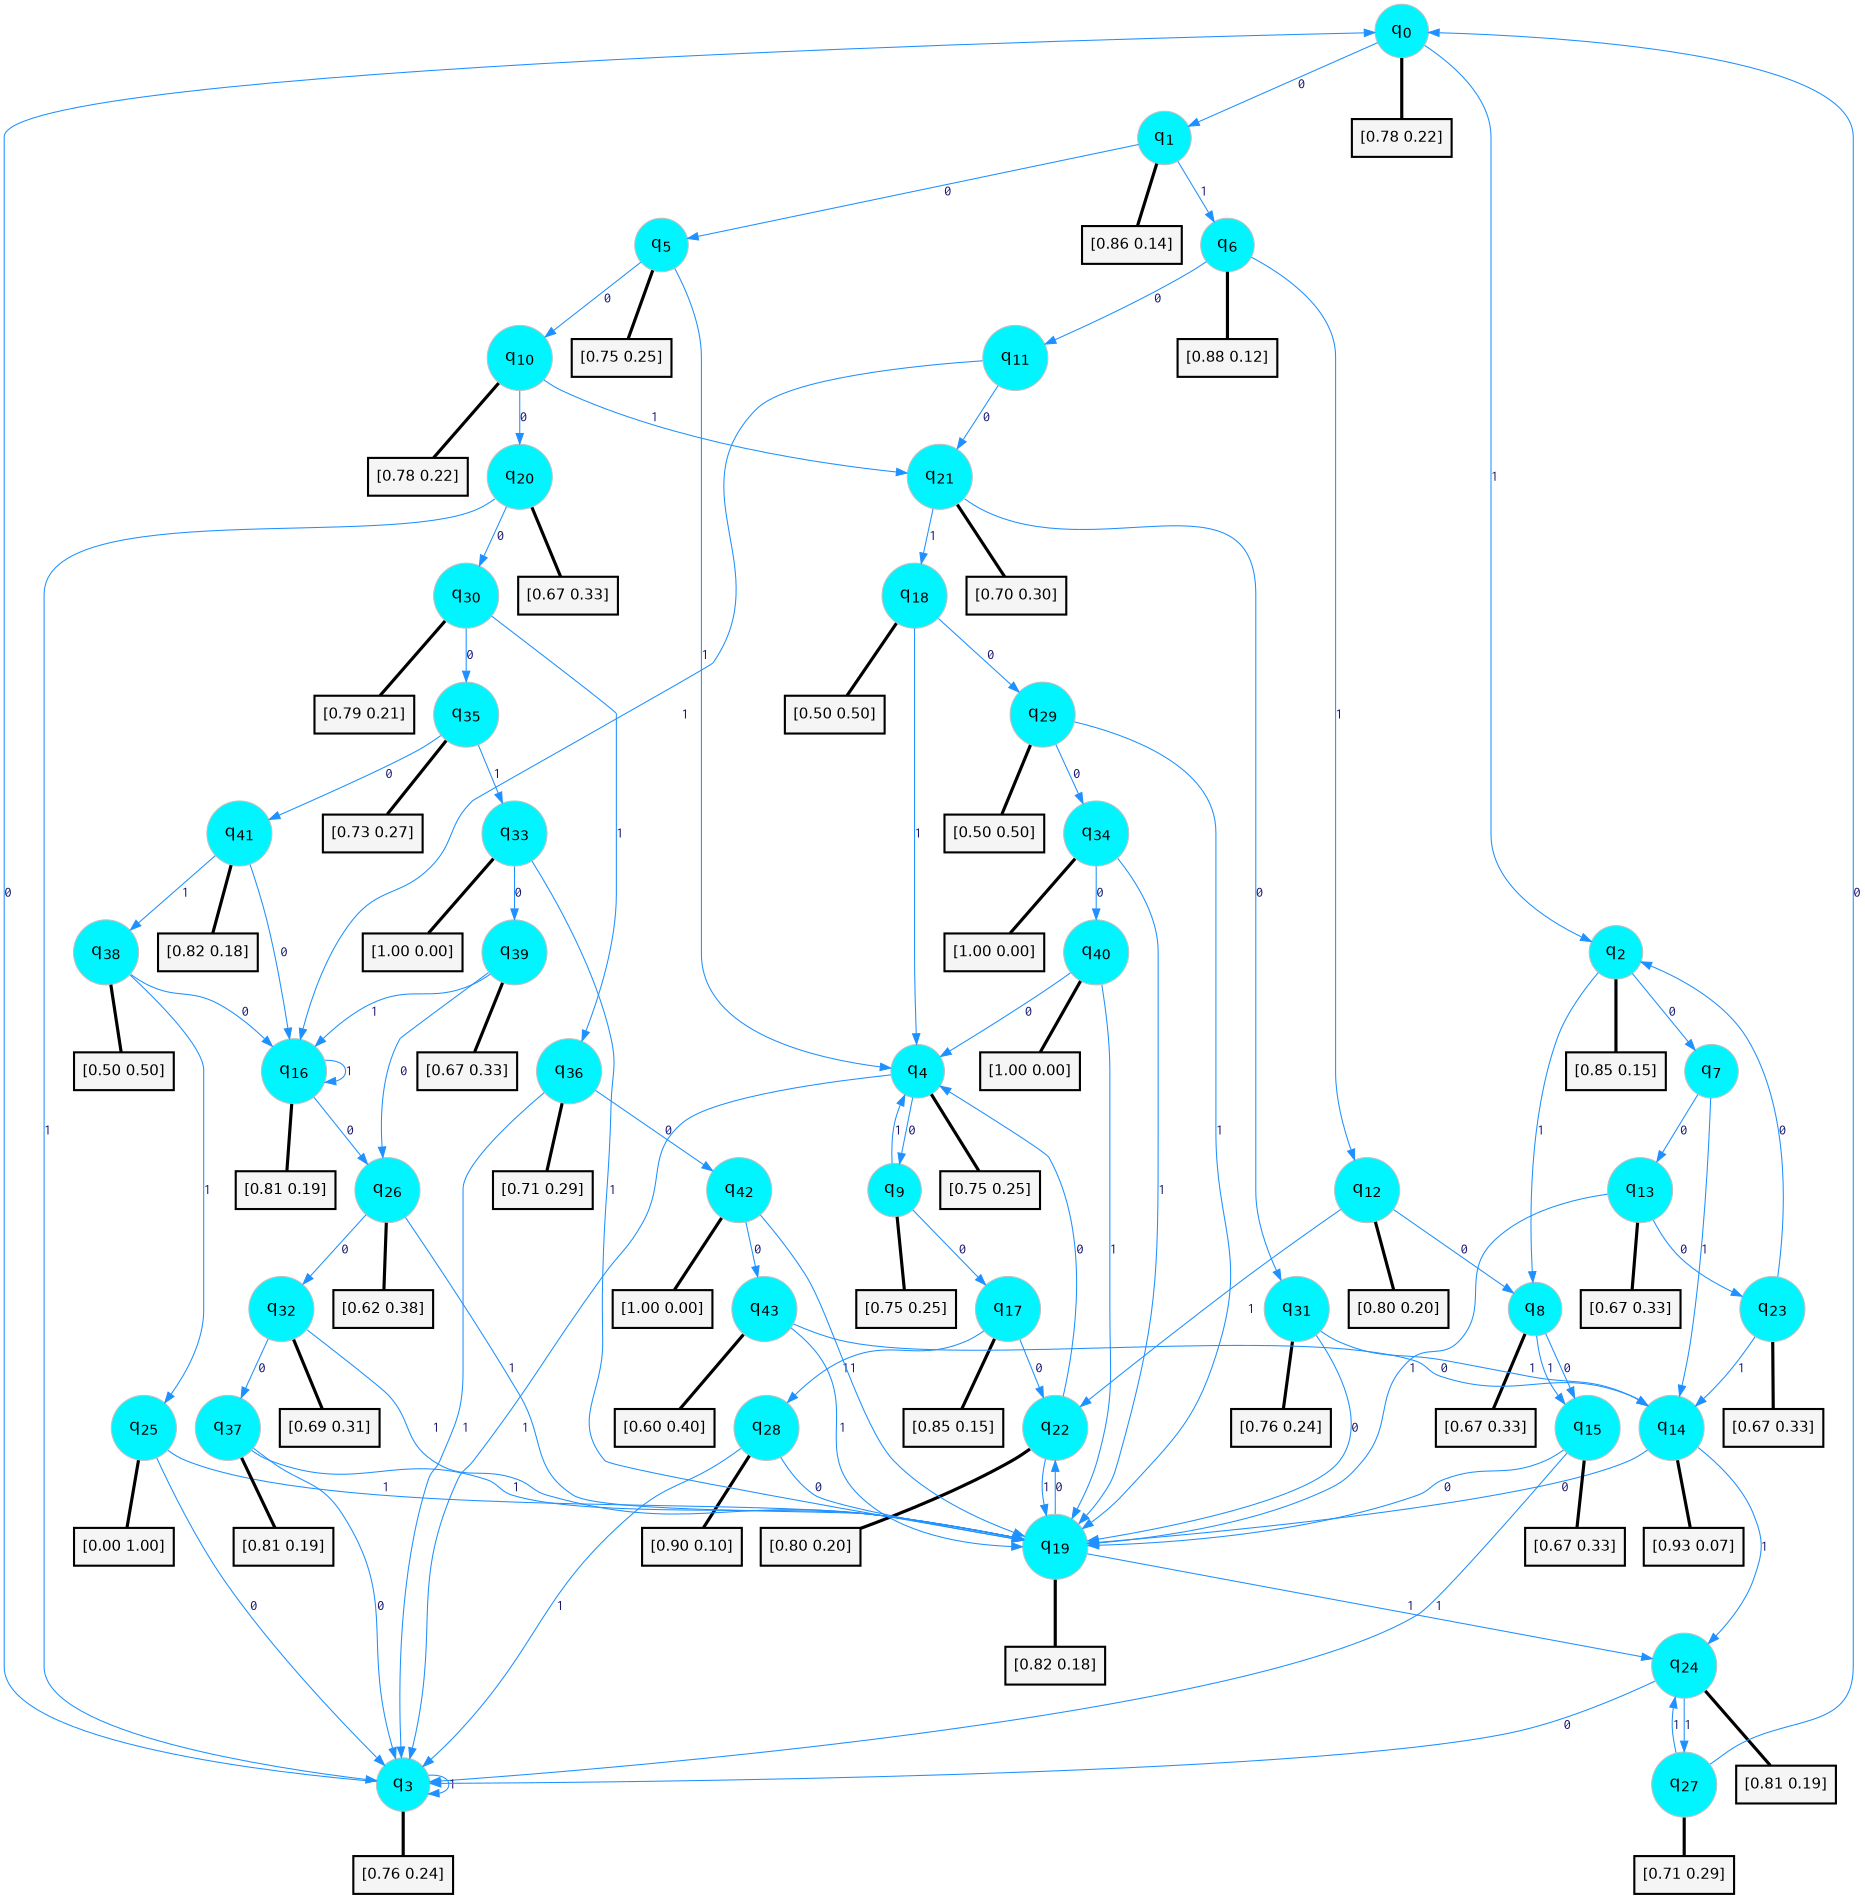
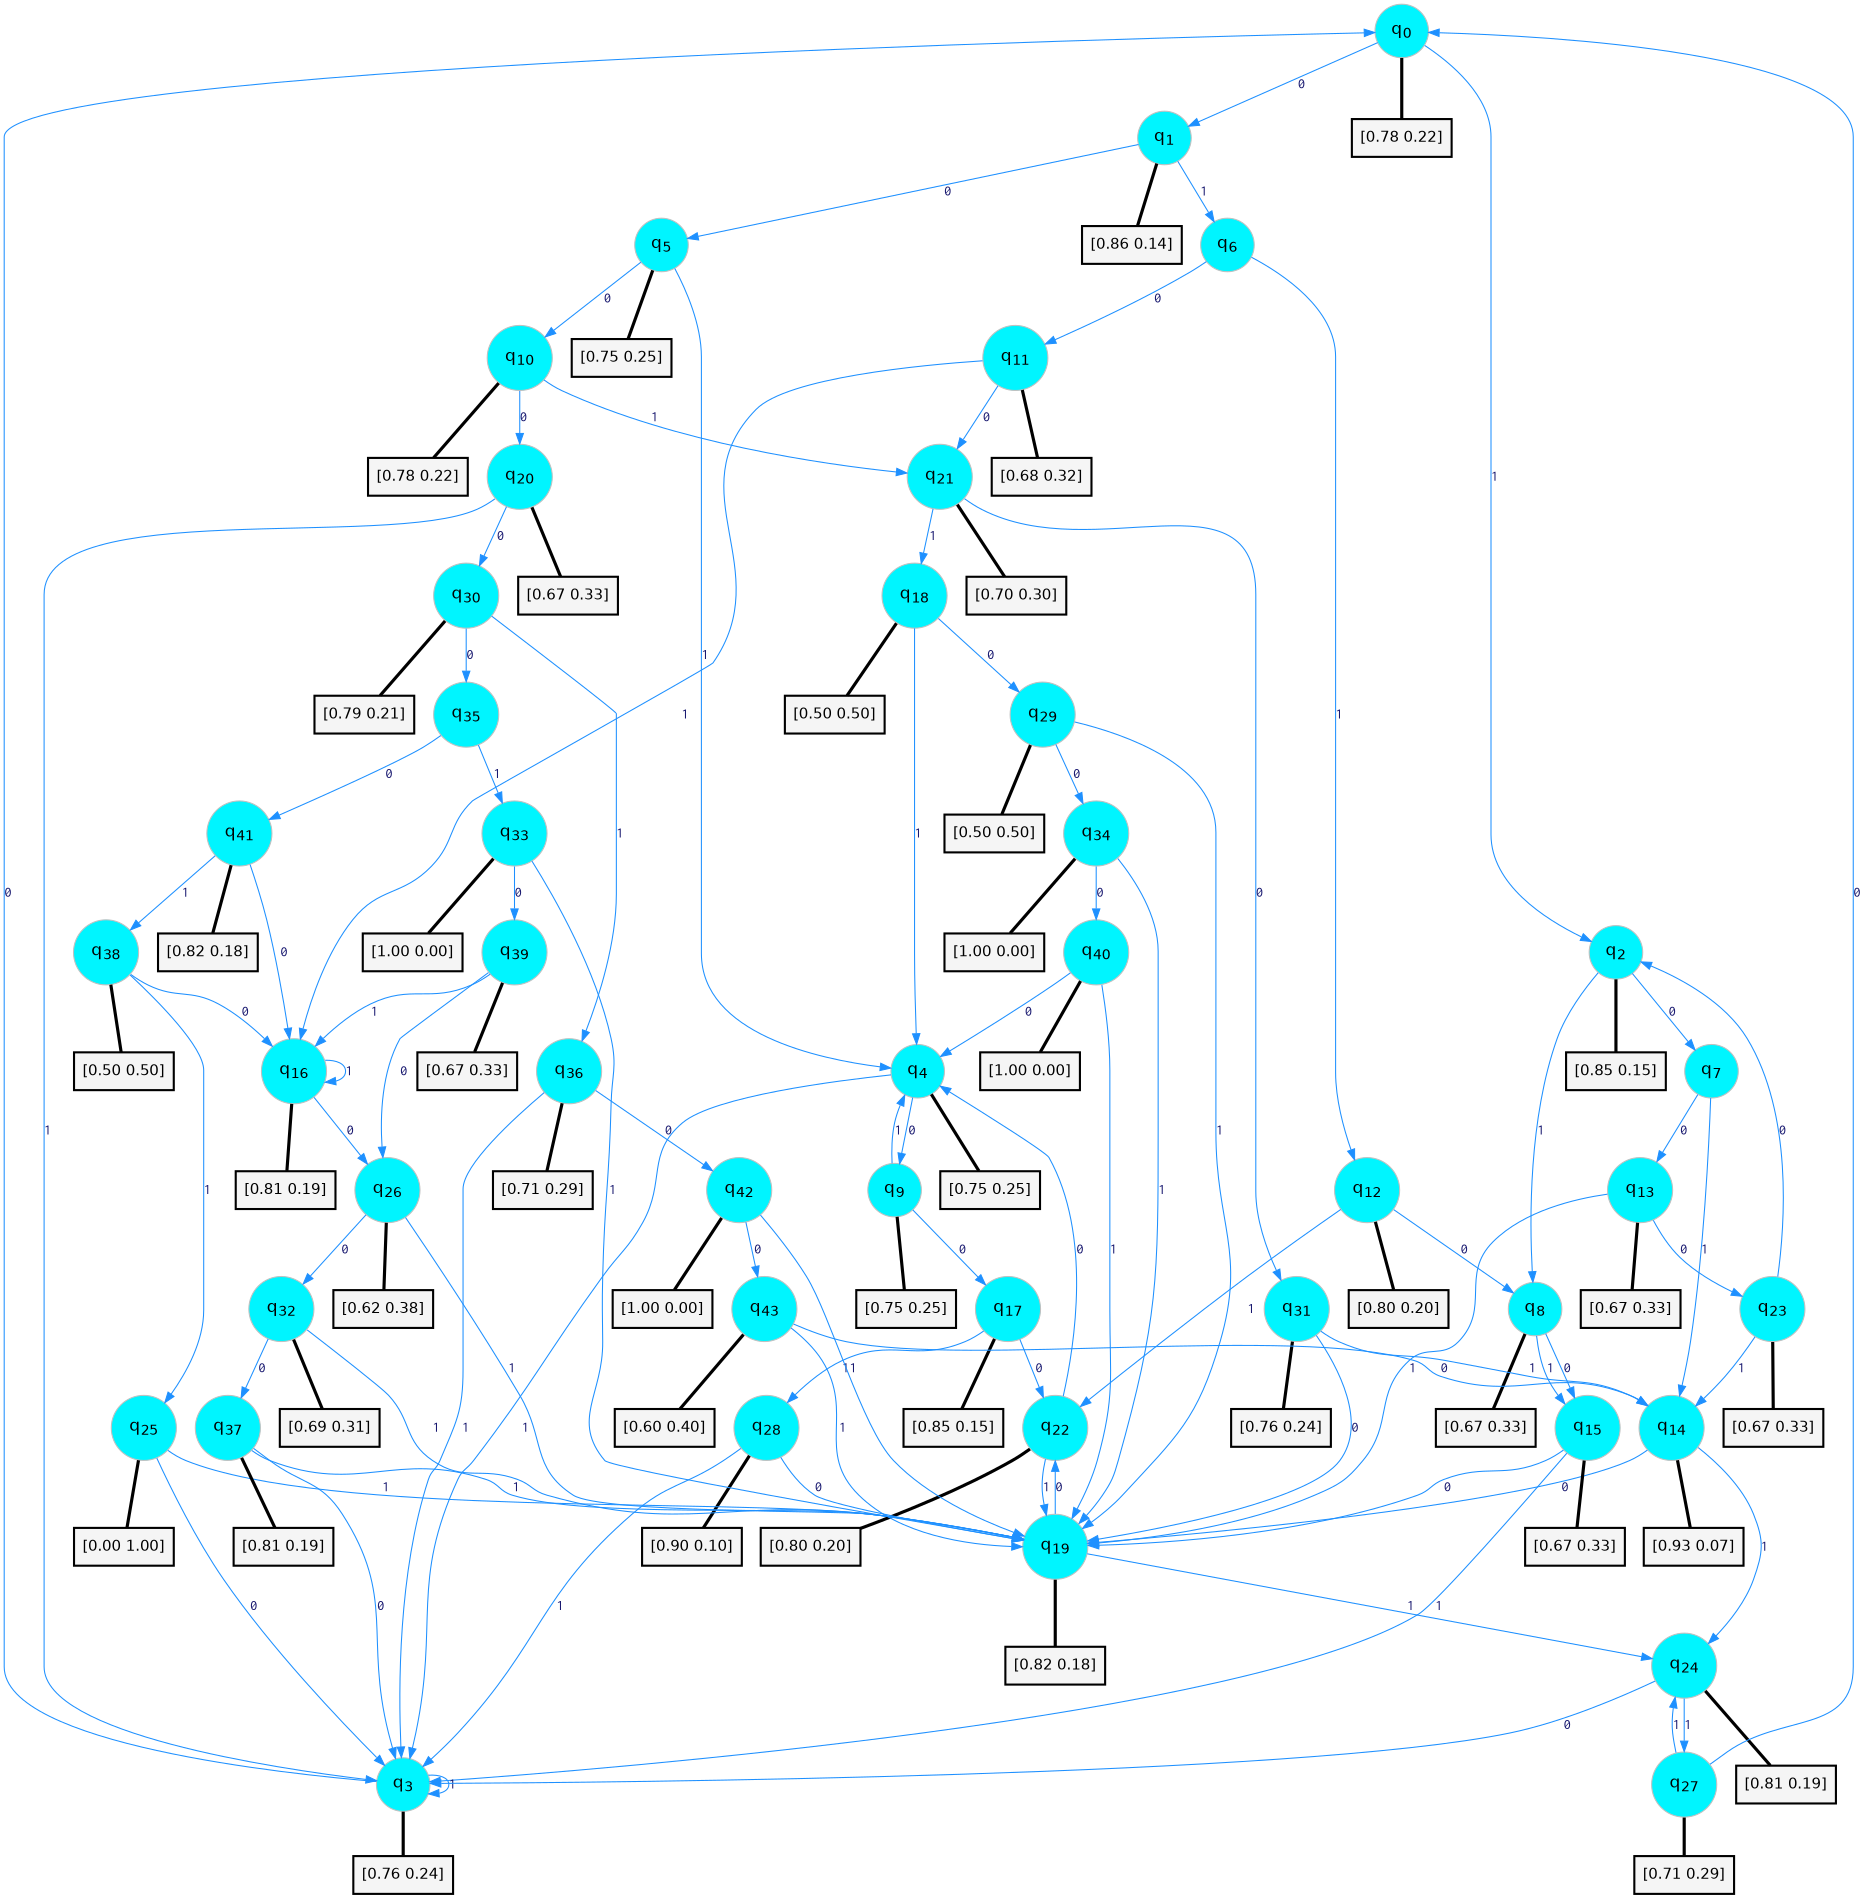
node "[0.88 0.12]": removed
node "[0.68 0.32]": added
node "[0.73 0.27]": removed
